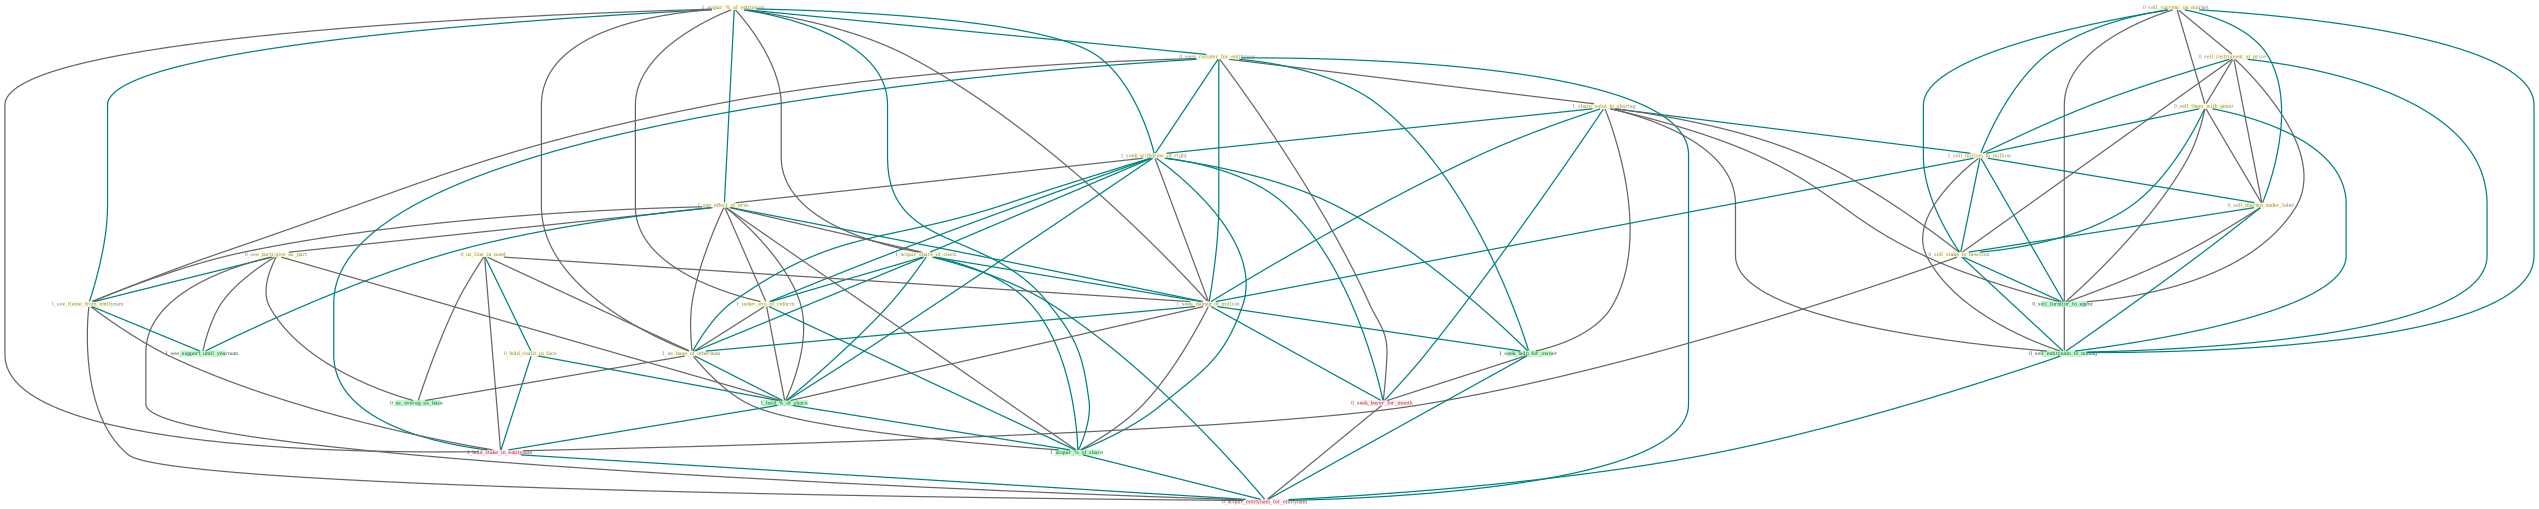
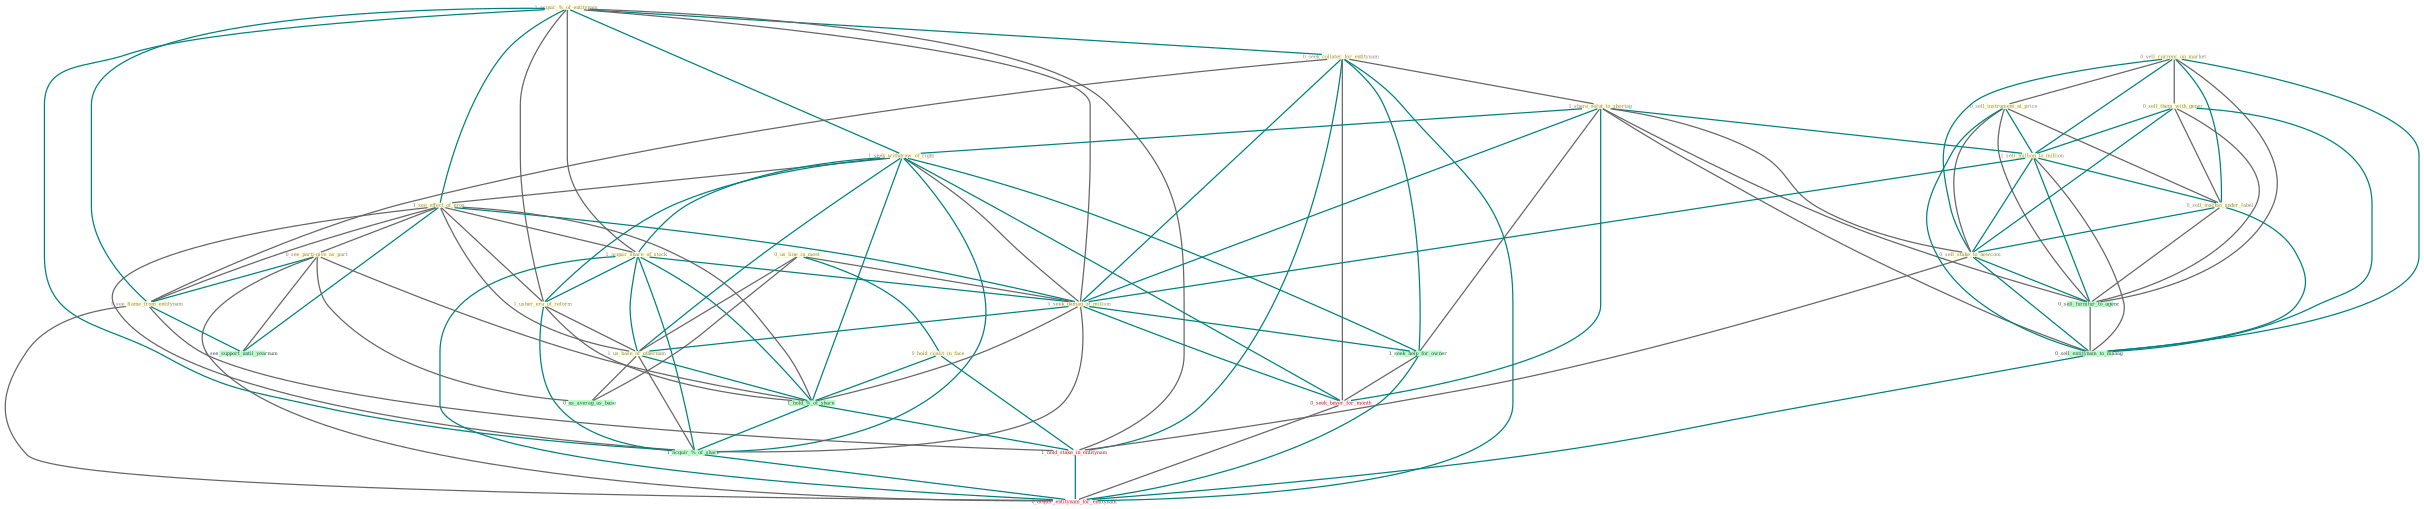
edge "0_sell_instrument_at_price" -- "0_sell_them_with_gener": removed
edge "0_seek_collater_for_entitynam" -- "1_seek_withdraw_of_right": removed
edge "1_acquir_%_of_entitynam" -- "1_us_base_of_othernum": removed
edge "0_us_line_in_meet" -- "1_hold_stake_in_entitynam": removed
